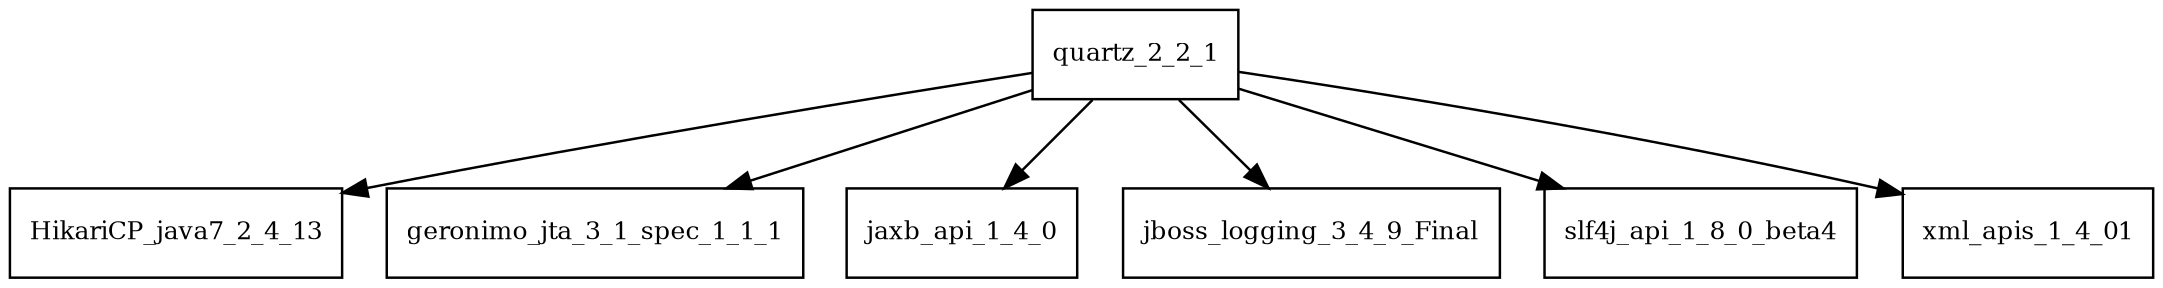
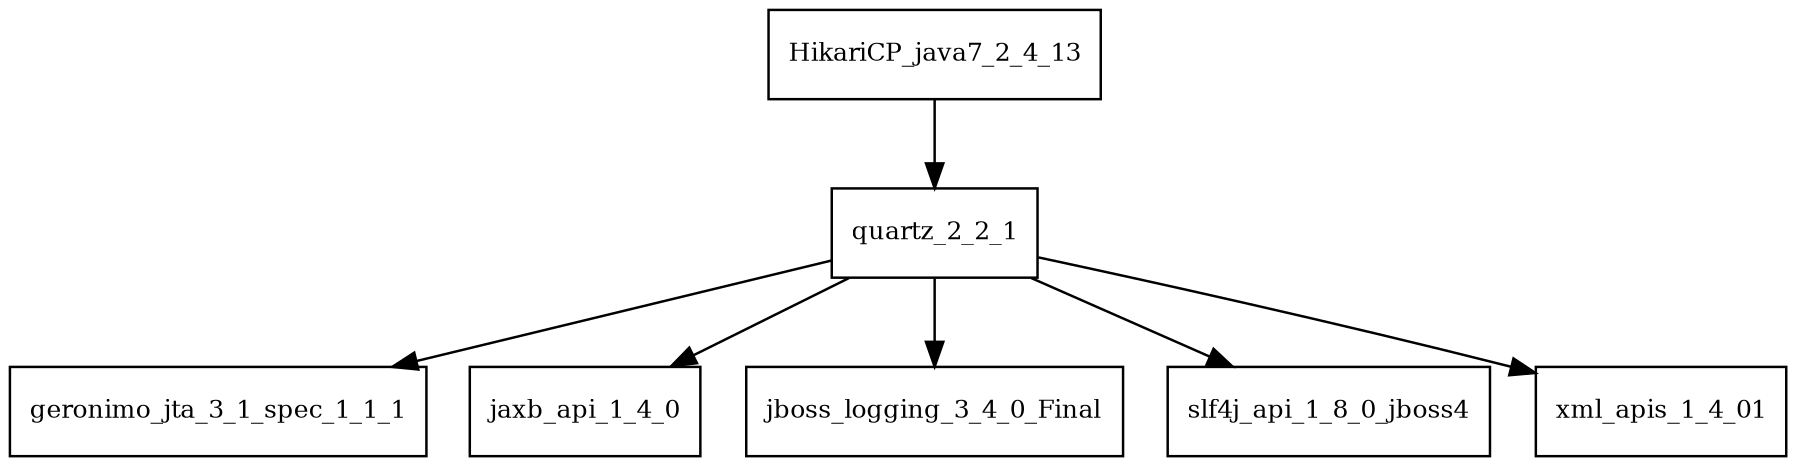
edge "quartz_2_2_1" -> "HikariCP_java7_2_4_13": reversed
node "jboss_logging_3_4_9_Final": label "jboss_logging_3_4_9_Final" -> "jboss_logging_3_4_0_Final"
node "slf4j_api_1_8_0_beta4": label "slf4j_api_1_8_0_beta4" -> "slf4j_api_1_8_0_jboss4"
